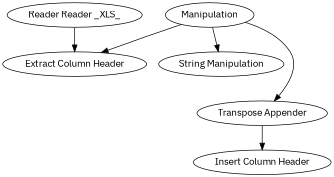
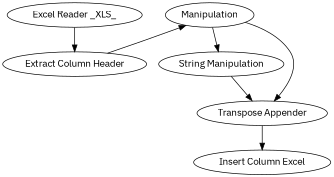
node "Reader Reader _XLS_": label "Reader Reader _XLS_" -> "Excel Reader _XLS_"
edge "Manipulation" -> "Extract Column Header": reversed
edge "String Manipulation" -> "Transpose Appender": added
node "Insert Column Header": label "Insert Column Header" -> "Insert Column Excel"
